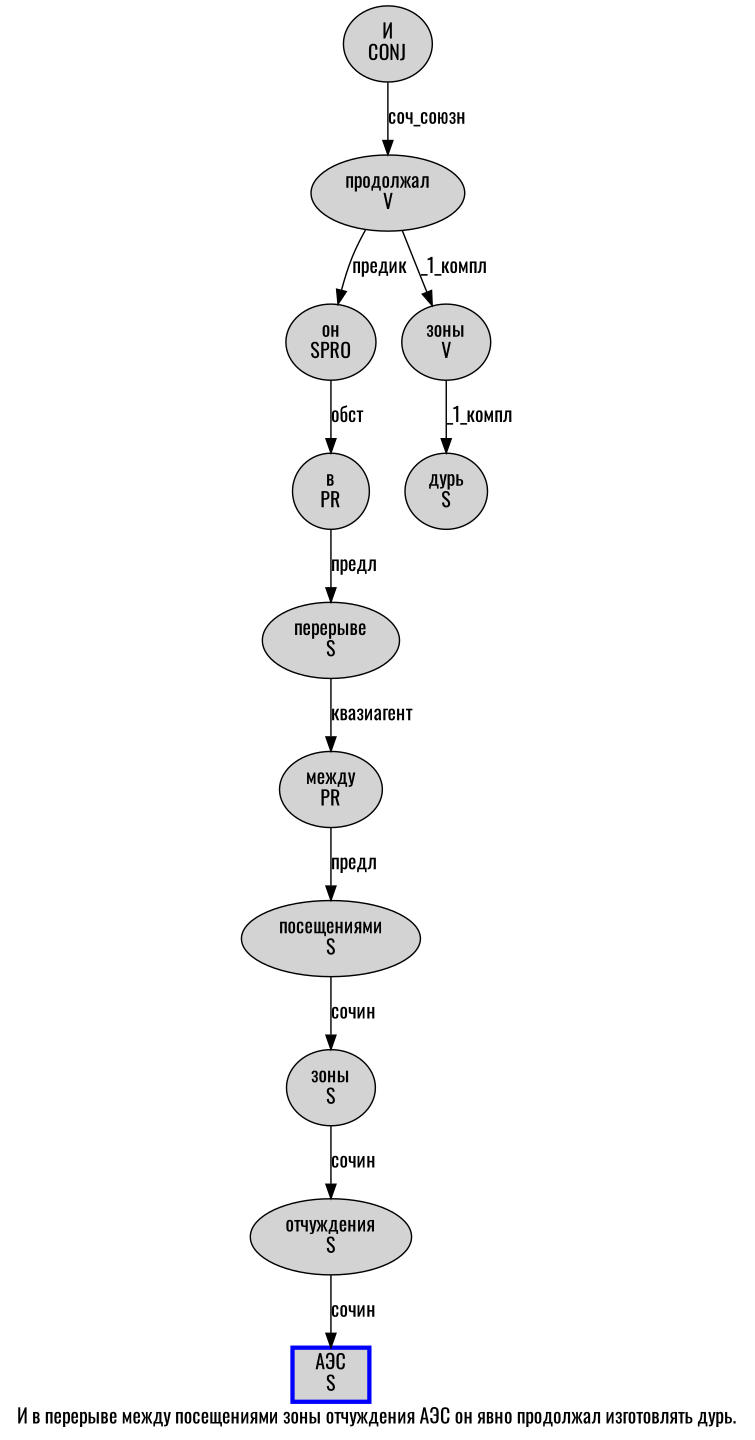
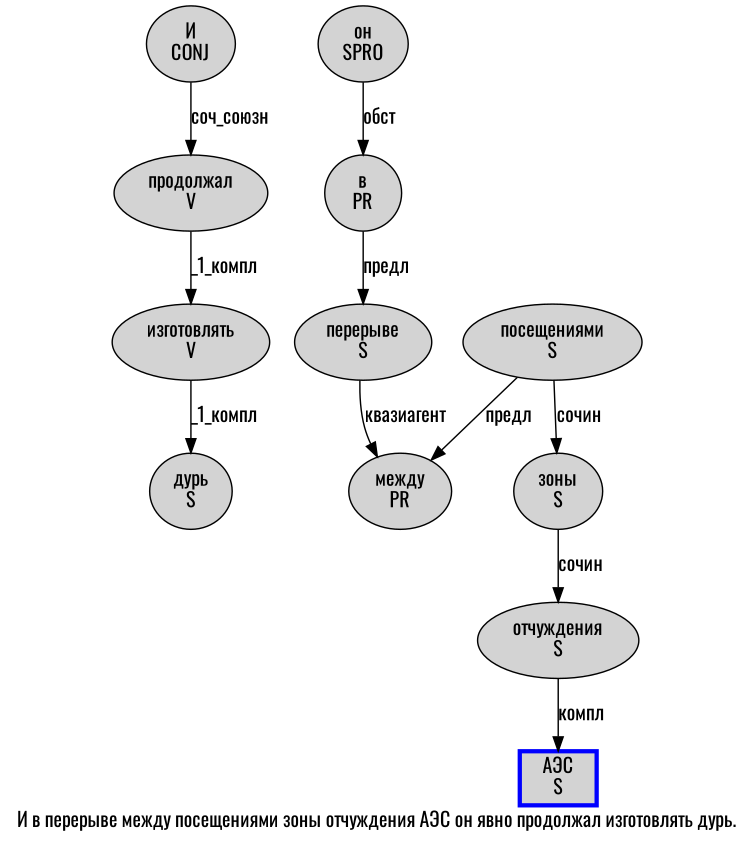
edge "продолжал V" -> "он SPRO": removed, label "предик"
node "зоны V": label "зоны V" -> "изготовлять V"
edge "между PR" -> "посещениями S": reversed
edge "отчуждения S" -> "АЭС S": label "сочин" -> "компл"
